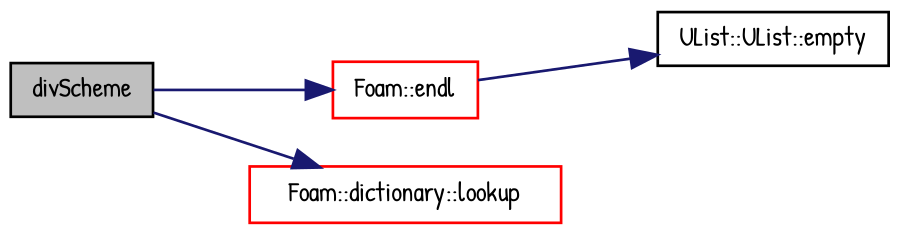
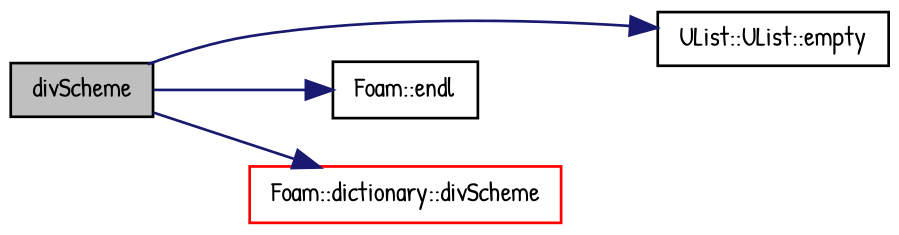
edge "Foam::endl" -> "UList::UList::empty": now "divScheme" -> "UList::UList::empty"
node "Foam::endl": color red -> black
node "Foam::dictionary::lookup": label "Foam::dictionary::lookup" -> "Foam::dictionary::divScheme"
